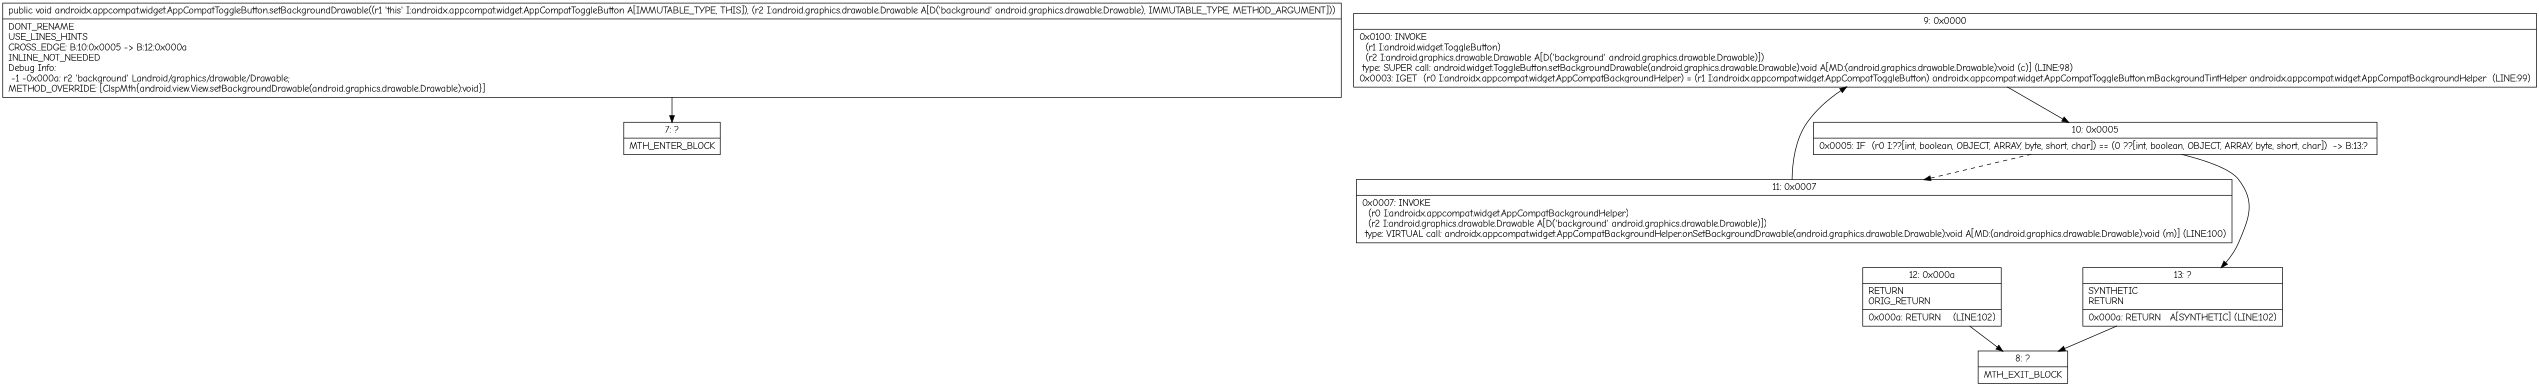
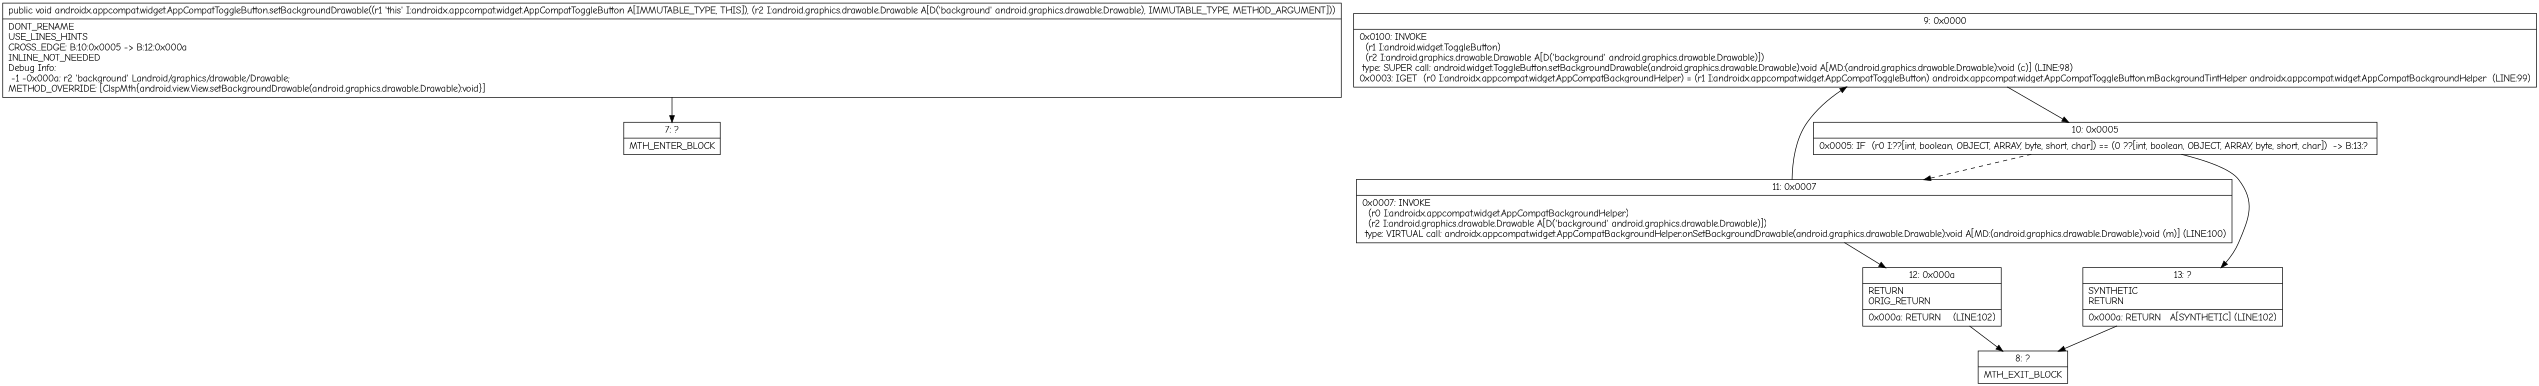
edge "11: 0x0007" -> "12: 0x000a": added
